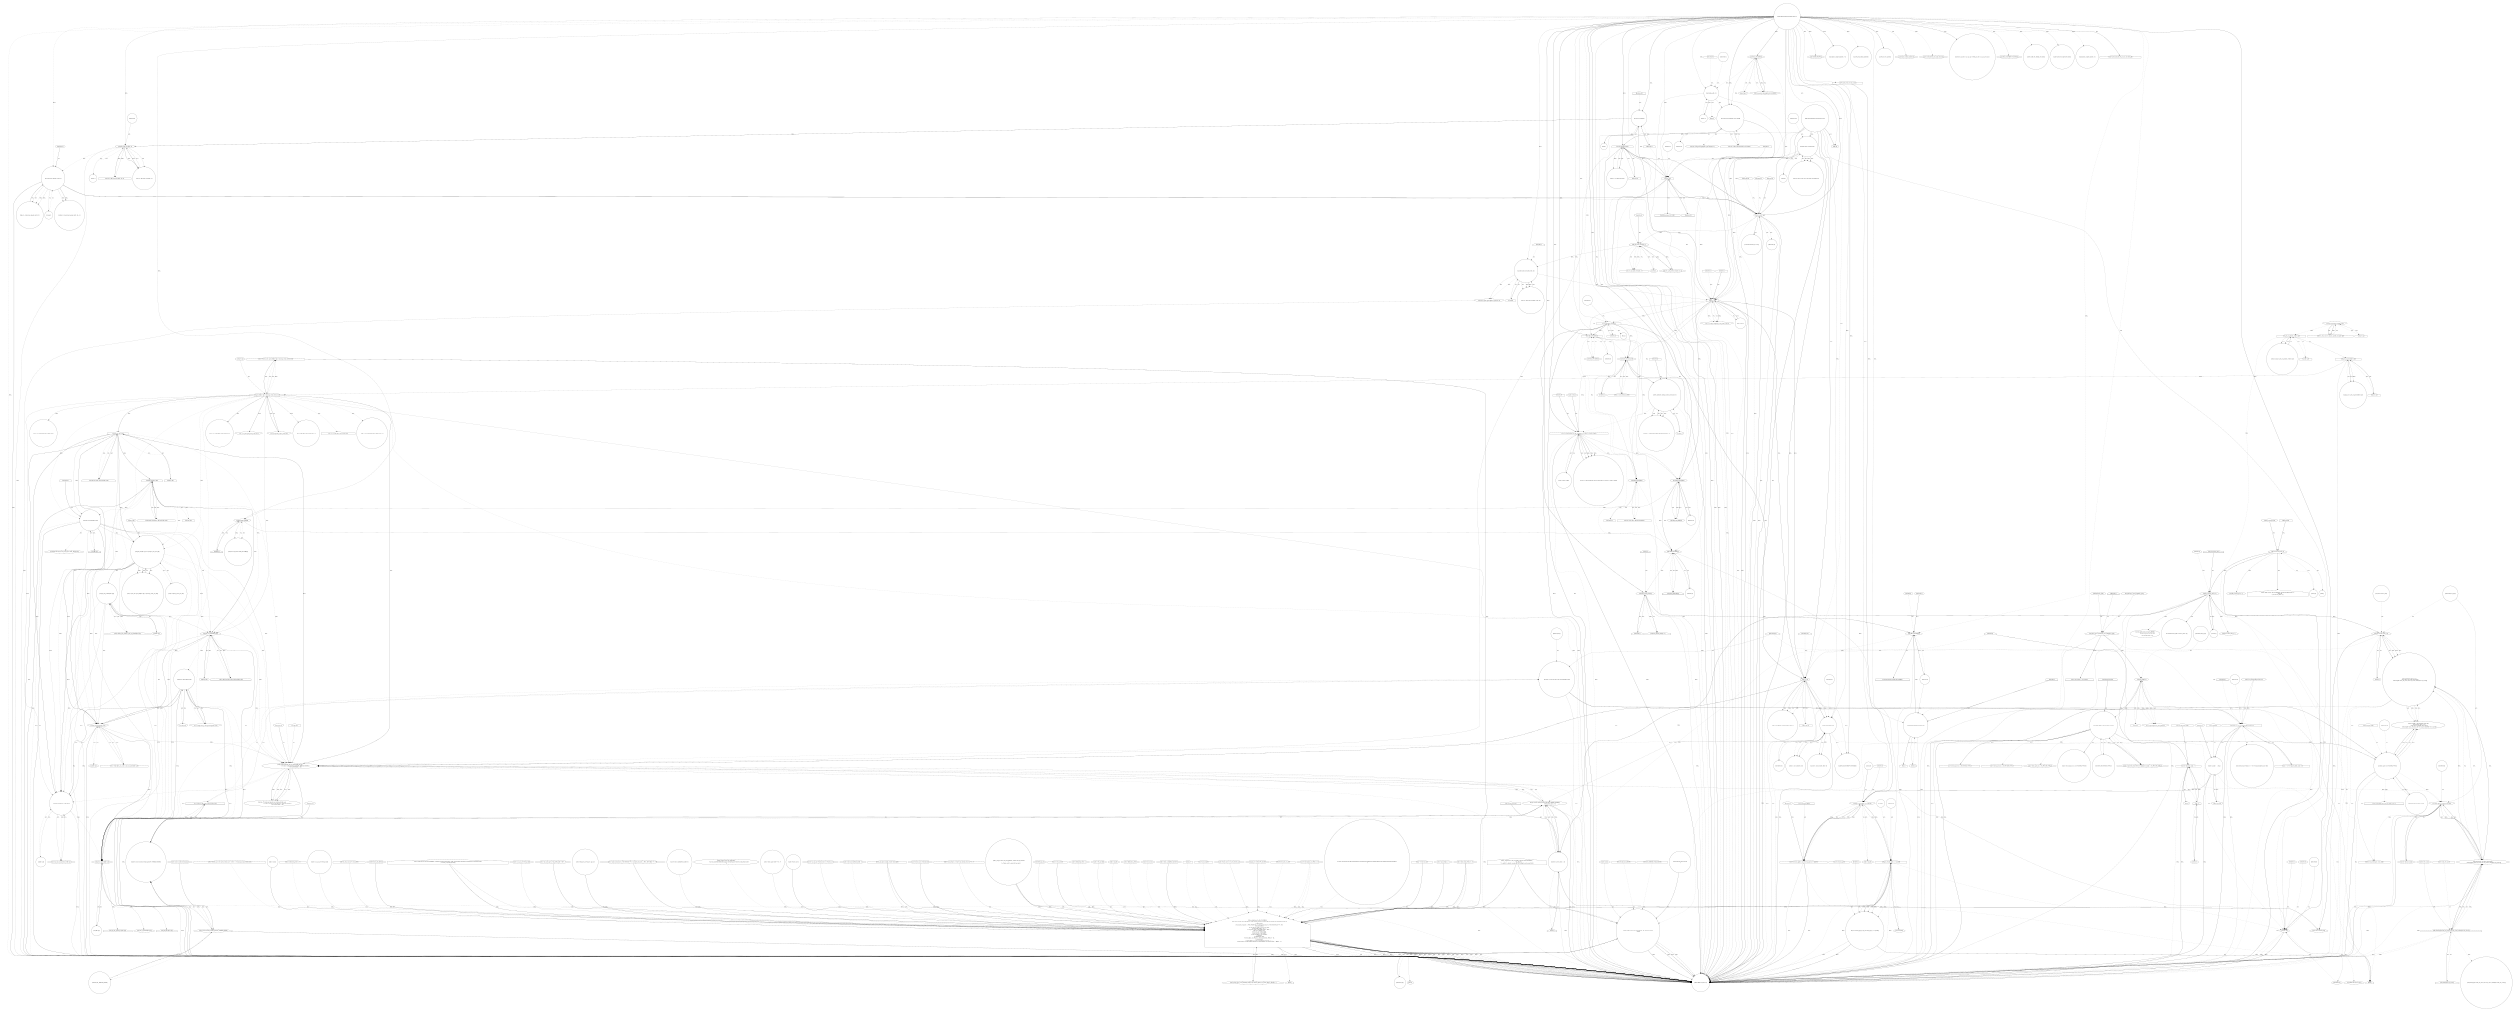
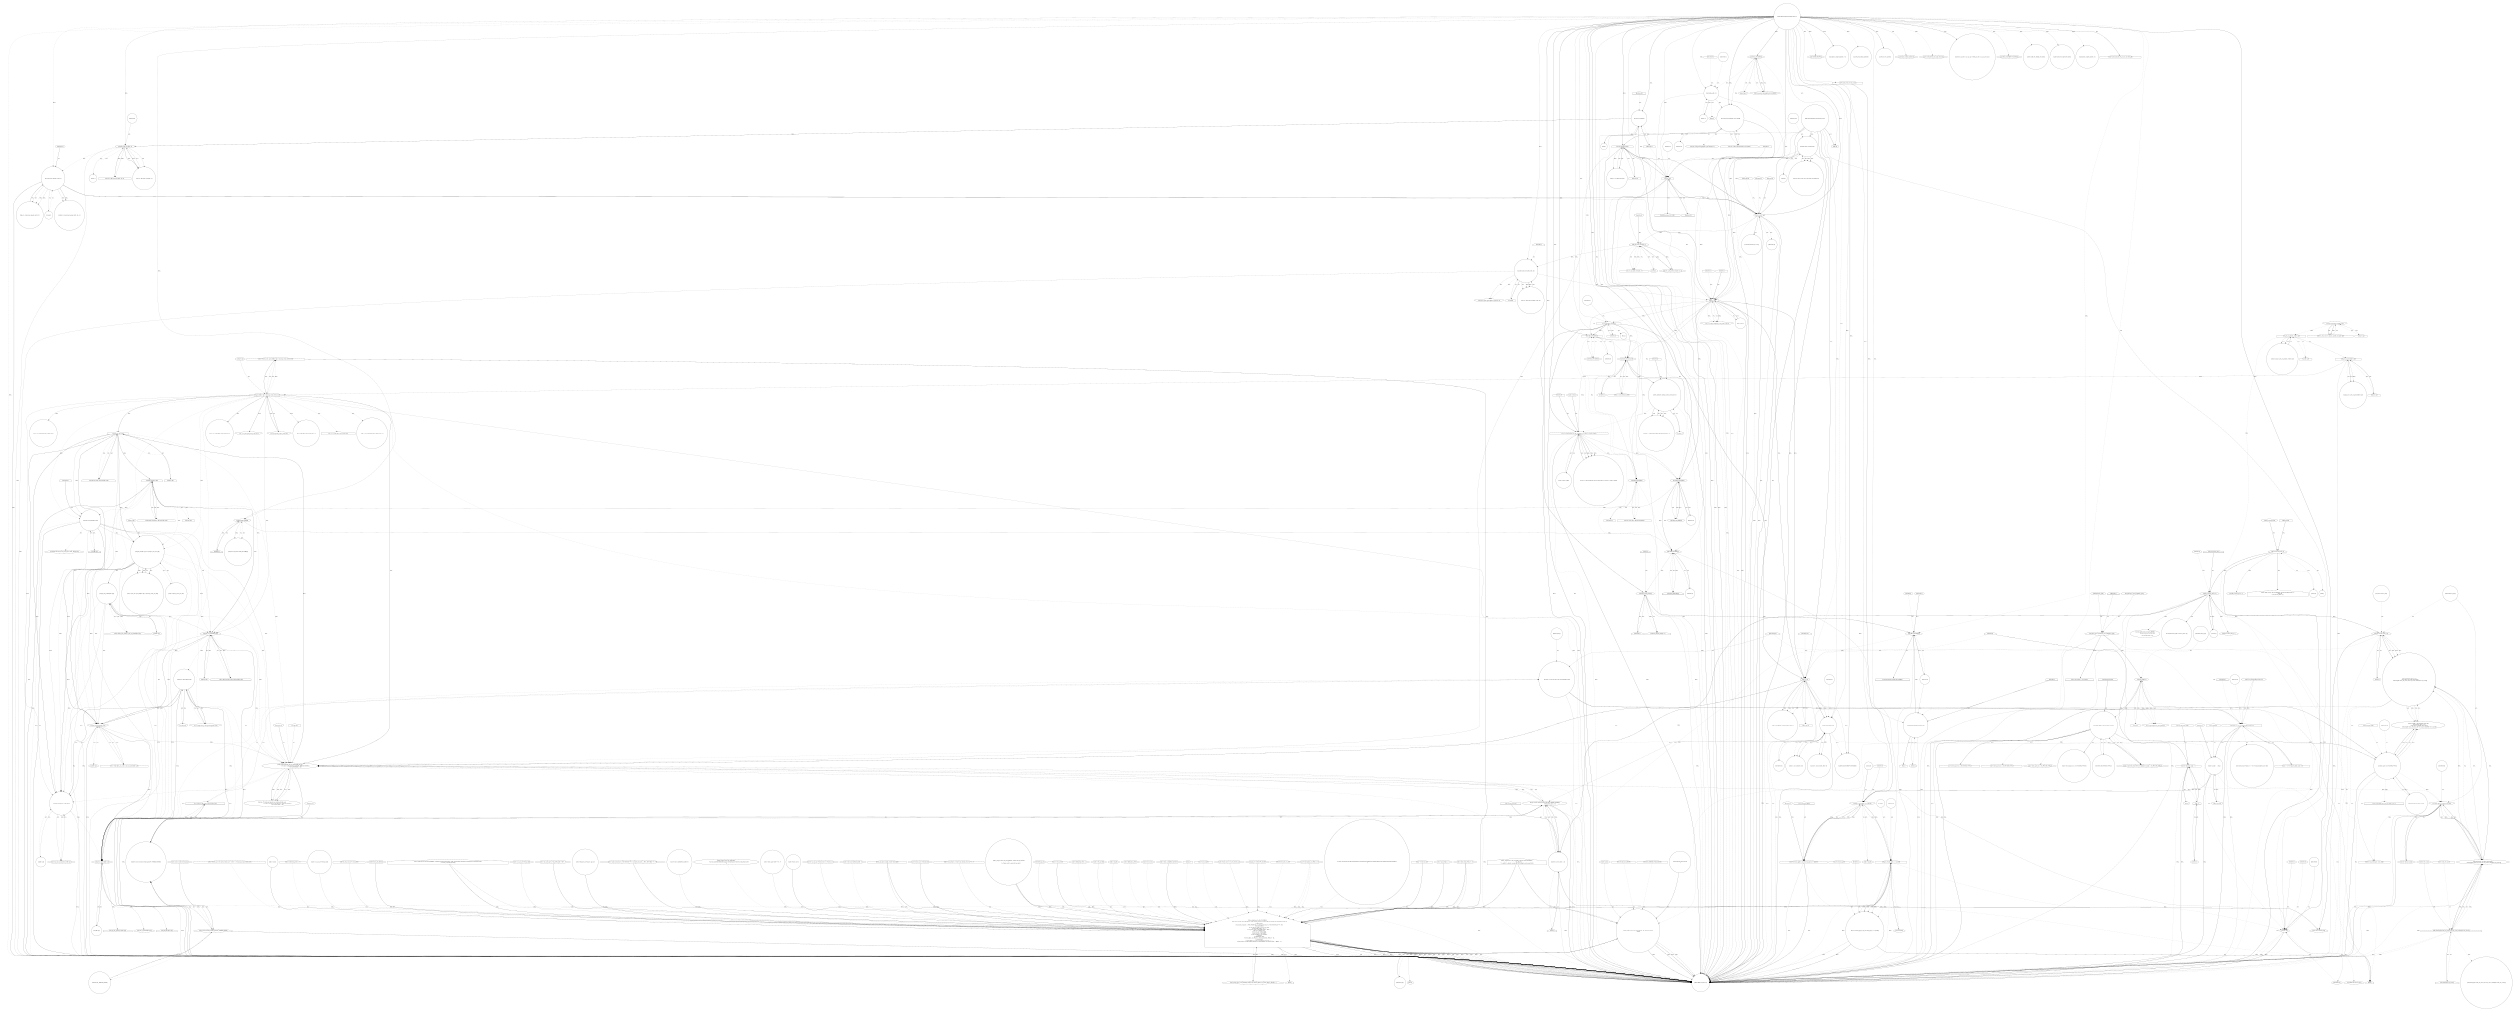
edge "(Call,(ret = h264_slice_header_init(h, 0)) < 0)" -> "(MethodReturn,static int)": now "(Call,h264_slice_header_init(h, 0))" -> "(MethodReturn,static int)"
